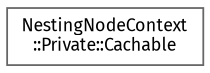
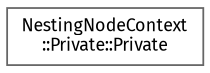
node "NestingNodeContext ::Private::Cachable": label "NestingNodeContext ::Private::Cachable" -> "NestingNodeContext ::Private::Private"
